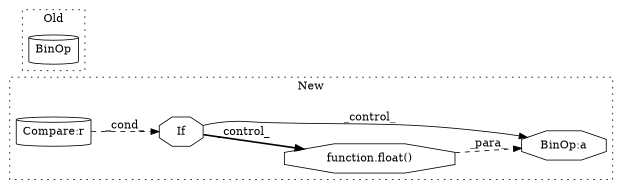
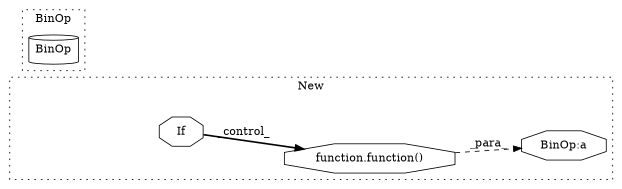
cluster "Old": label "Old" -> "BinOp"
edge "If" -> "BinOp:a": removed, label "_control_"
node "Compare:r": removed
node "function.float()": label "function.float()" -> "function.function()"
